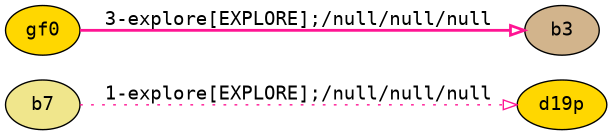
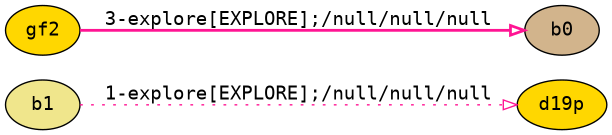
node "gf0": label "gf0" -> "gf2"
node "b3": label "b3" -> "b0"
node "b7": label "b7" -> "b1"
